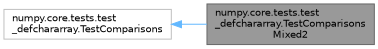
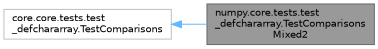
node "numpy.core.tests.test _defchararray.TestComparisons": label "numpy.core.tests.test _defchararray.TestComparisons" -> "core.core.tests.test _defchararray.TestComparisons"
